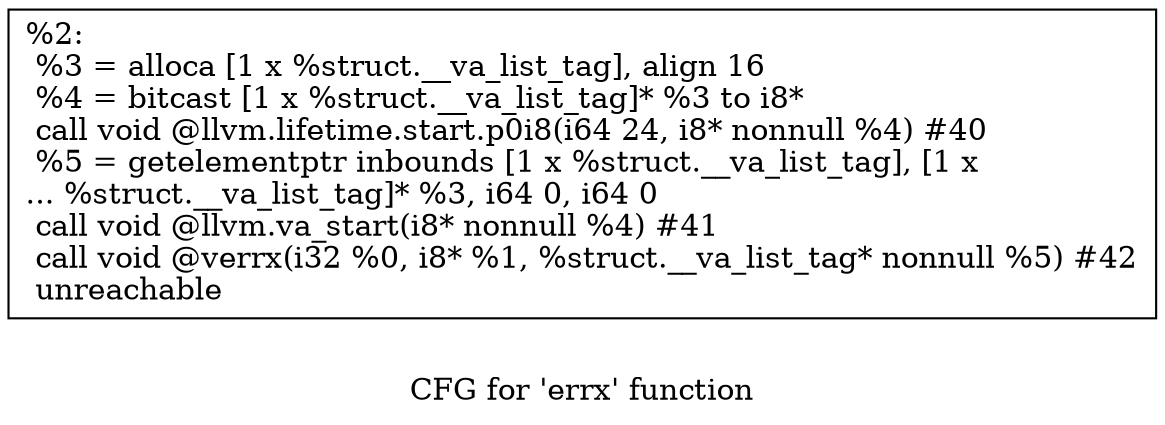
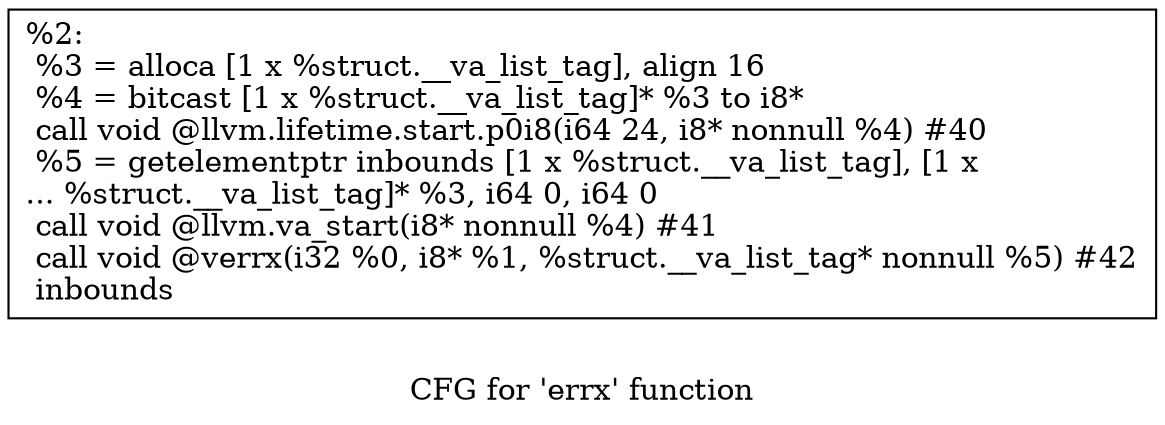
node "%2:": text "unreachable" -> "inbounds"
